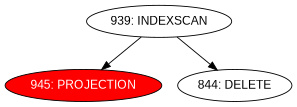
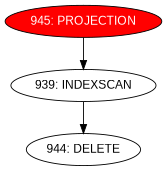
edge "939: INDEXSCAN" -> "945: PROJECTION": reversed
node "844: DELETE": label "844: DELETE" -> "944: DELETE"
